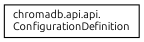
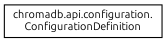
node "chromadb.api.api. ConfigurationDefinition": label "chromadb.api.api. ConfigurationDefinition" -> "chromadb.api.configuration. ConfigurationDefinition"
